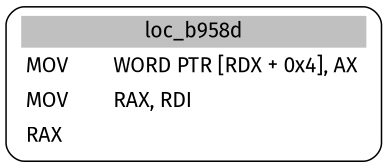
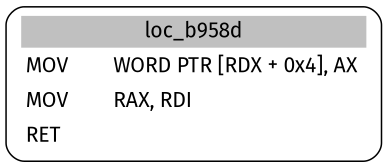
node "loc_b958d": text "RAX" -> "RET"
